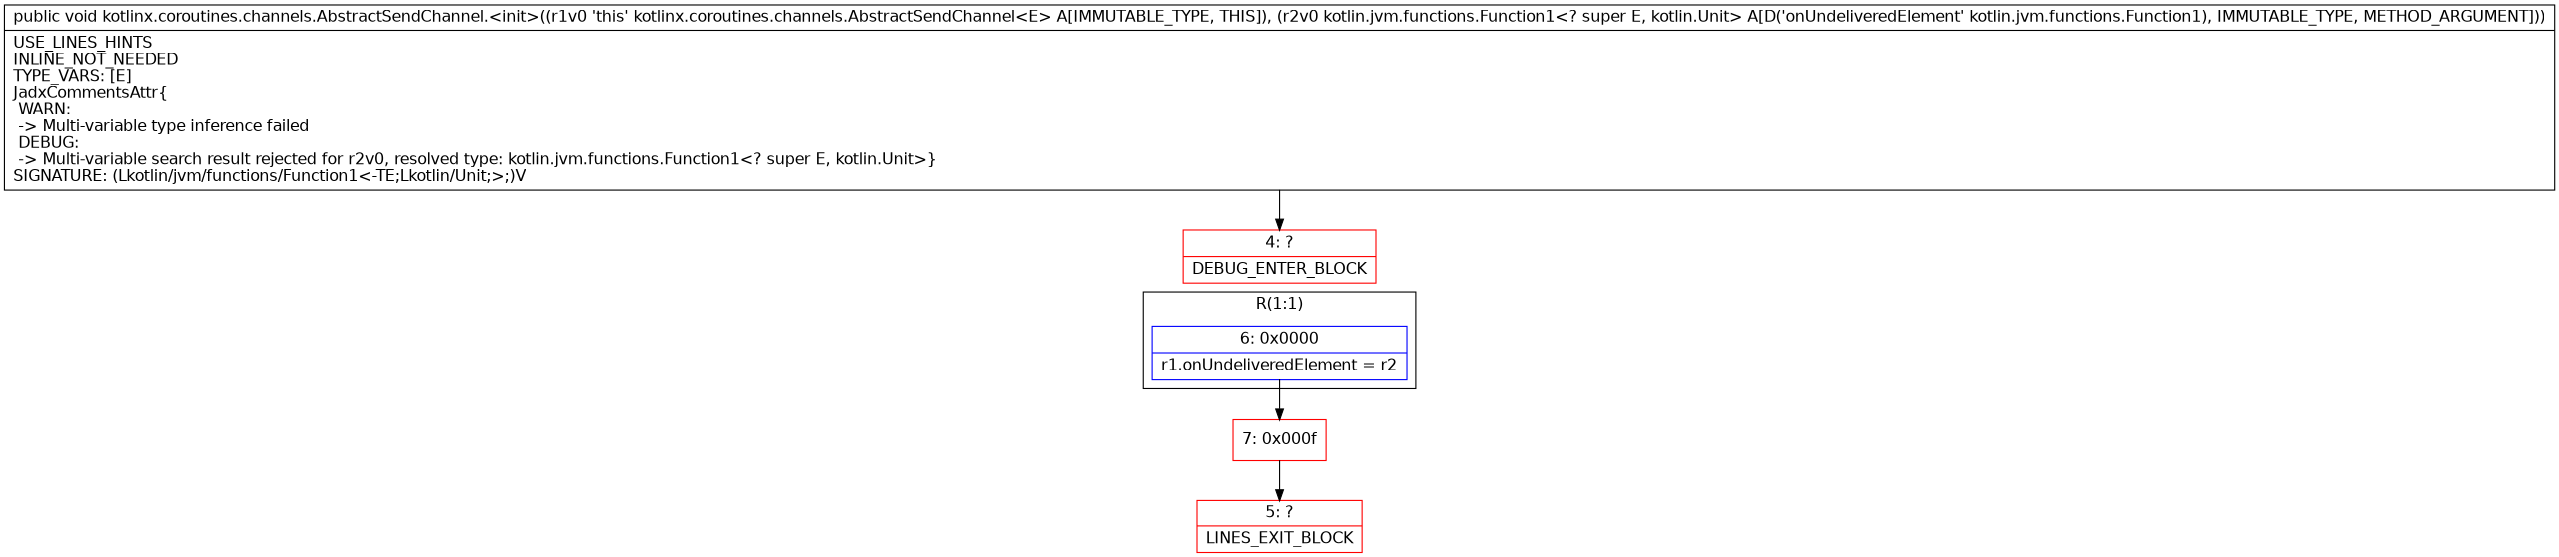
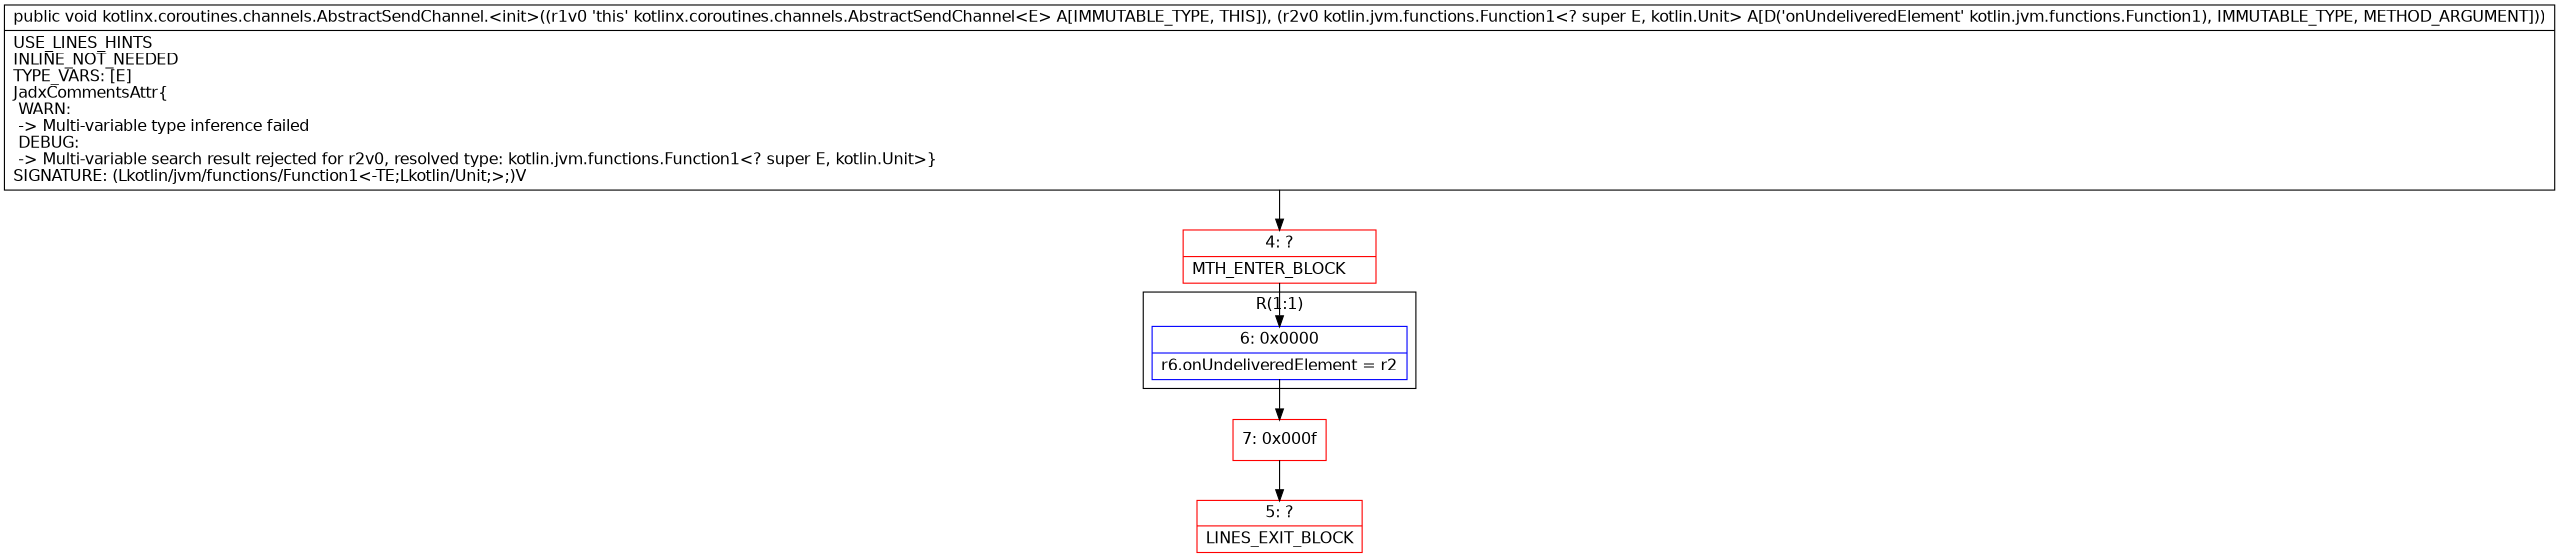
node "4: ?": text "DEBUG_ENTER_BLOCK" -> "MTH_ENTER_BLOCK"
edge "4: ?" -> "6: 0x0000": added
node "6: 0x0000": text "r1.onUndeliveredElement = r2" -> "r6.onUndeliveredElement = r2"
